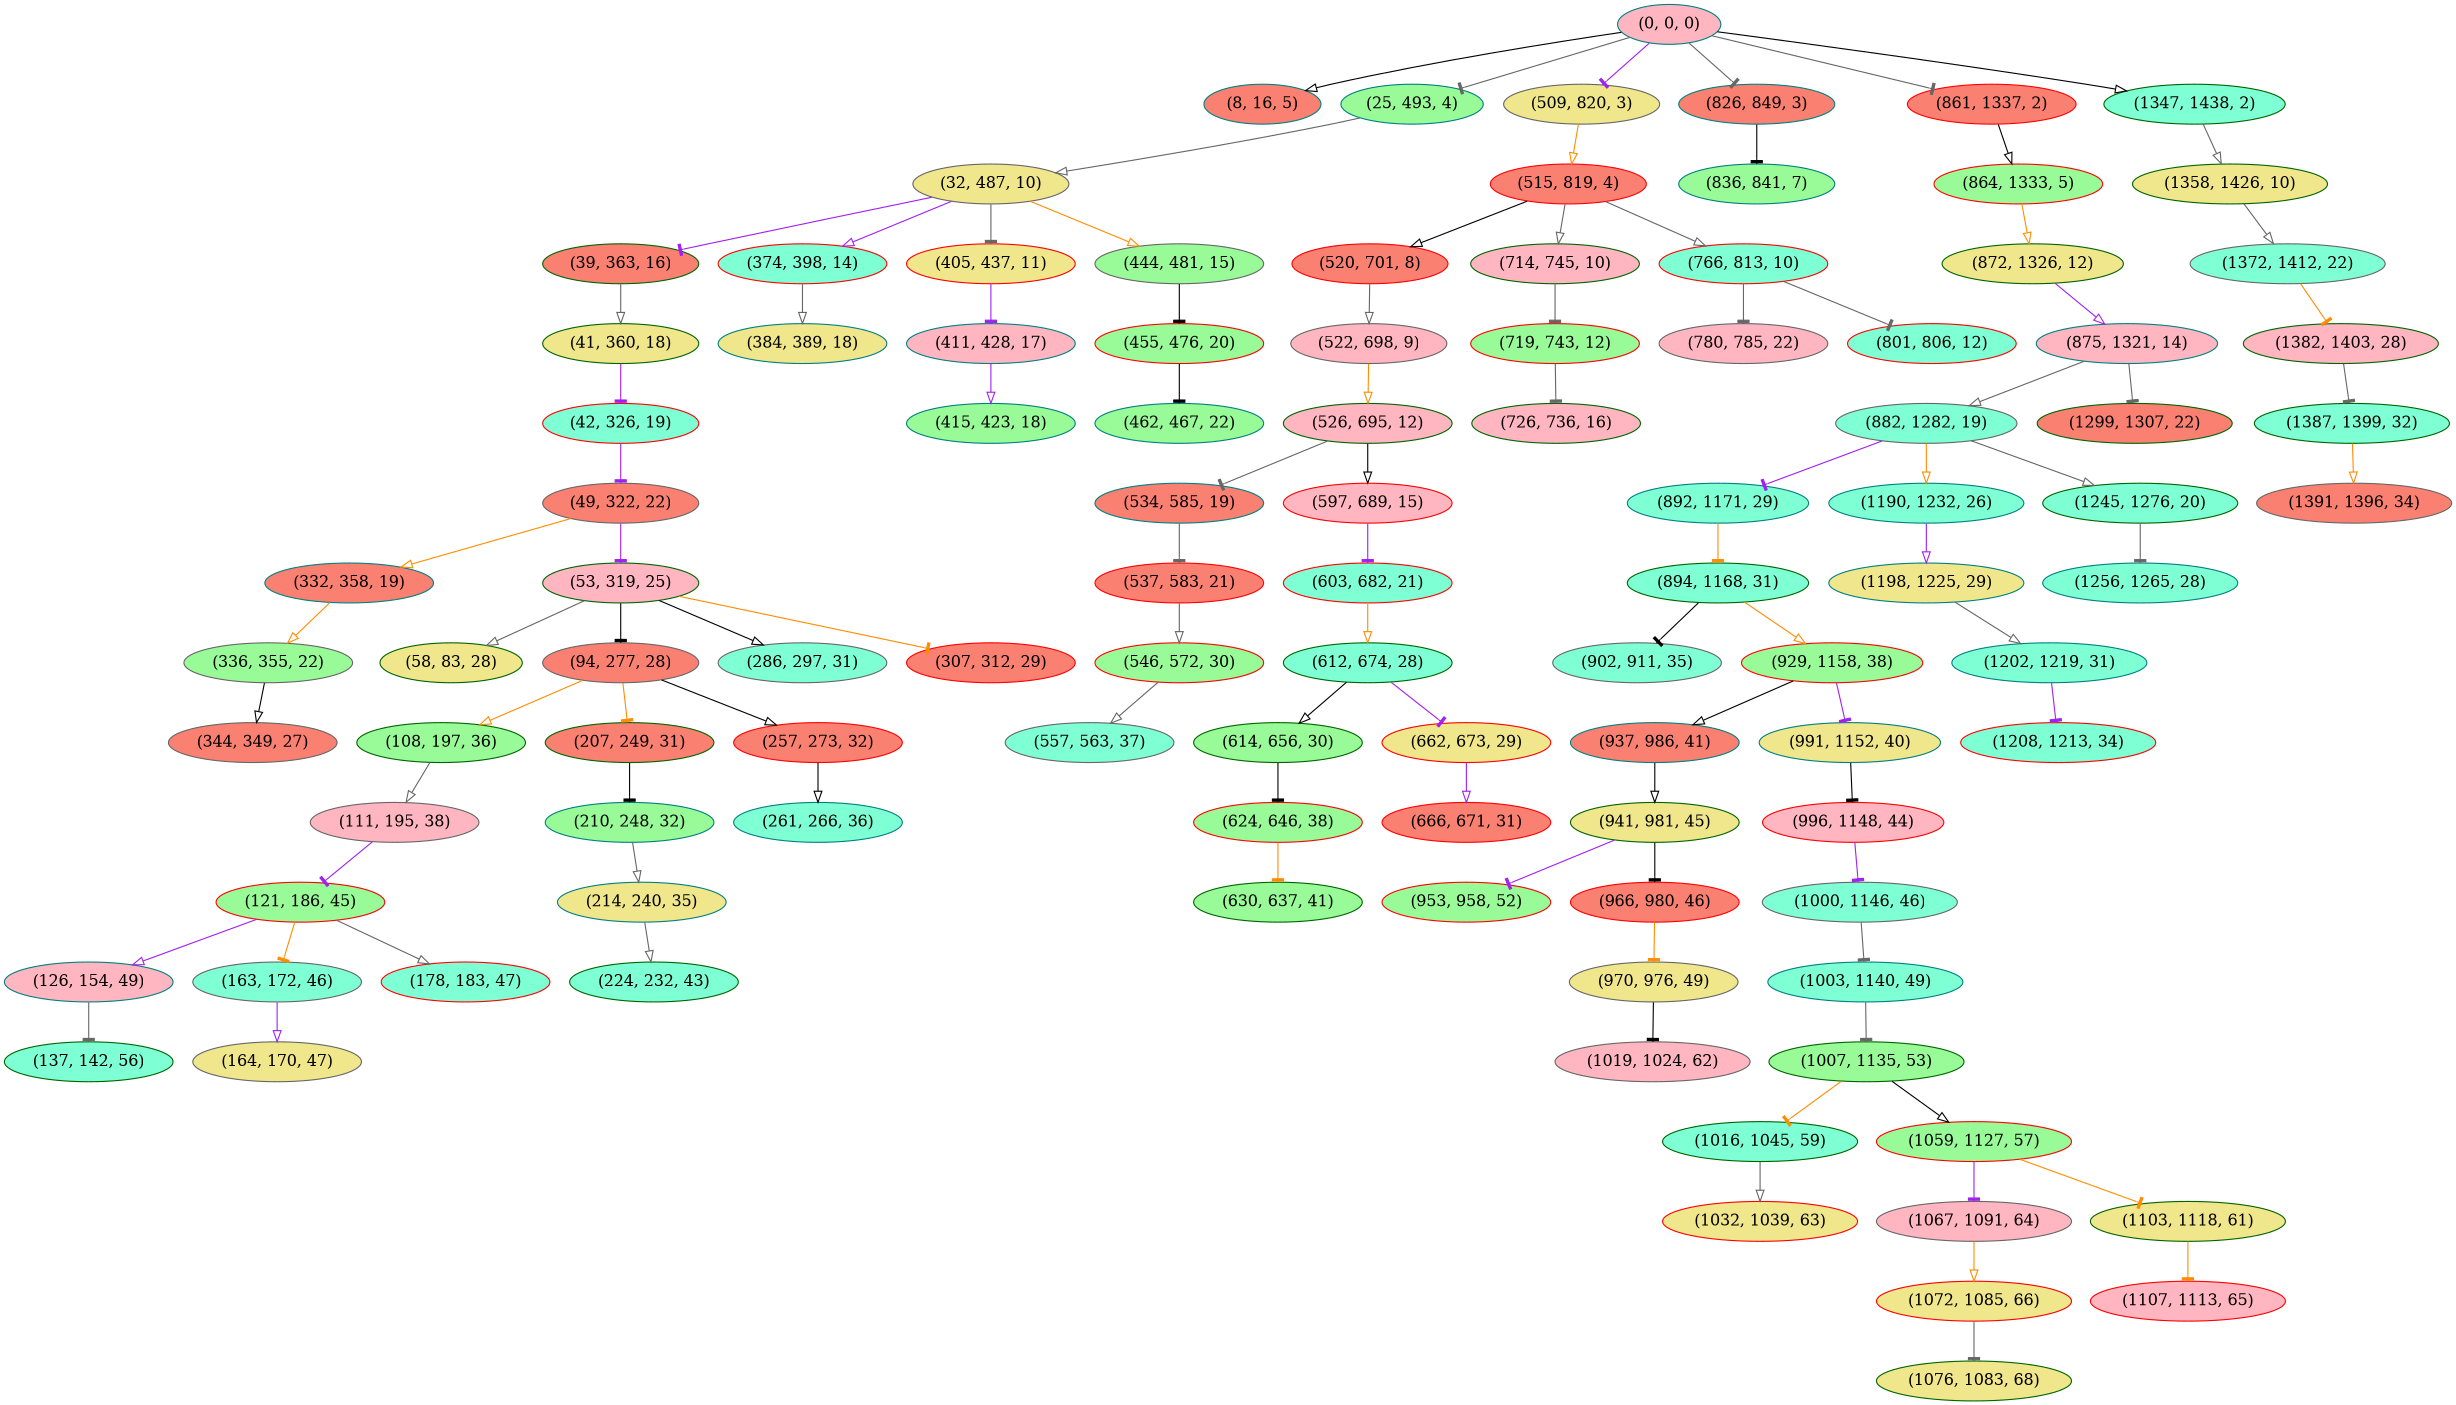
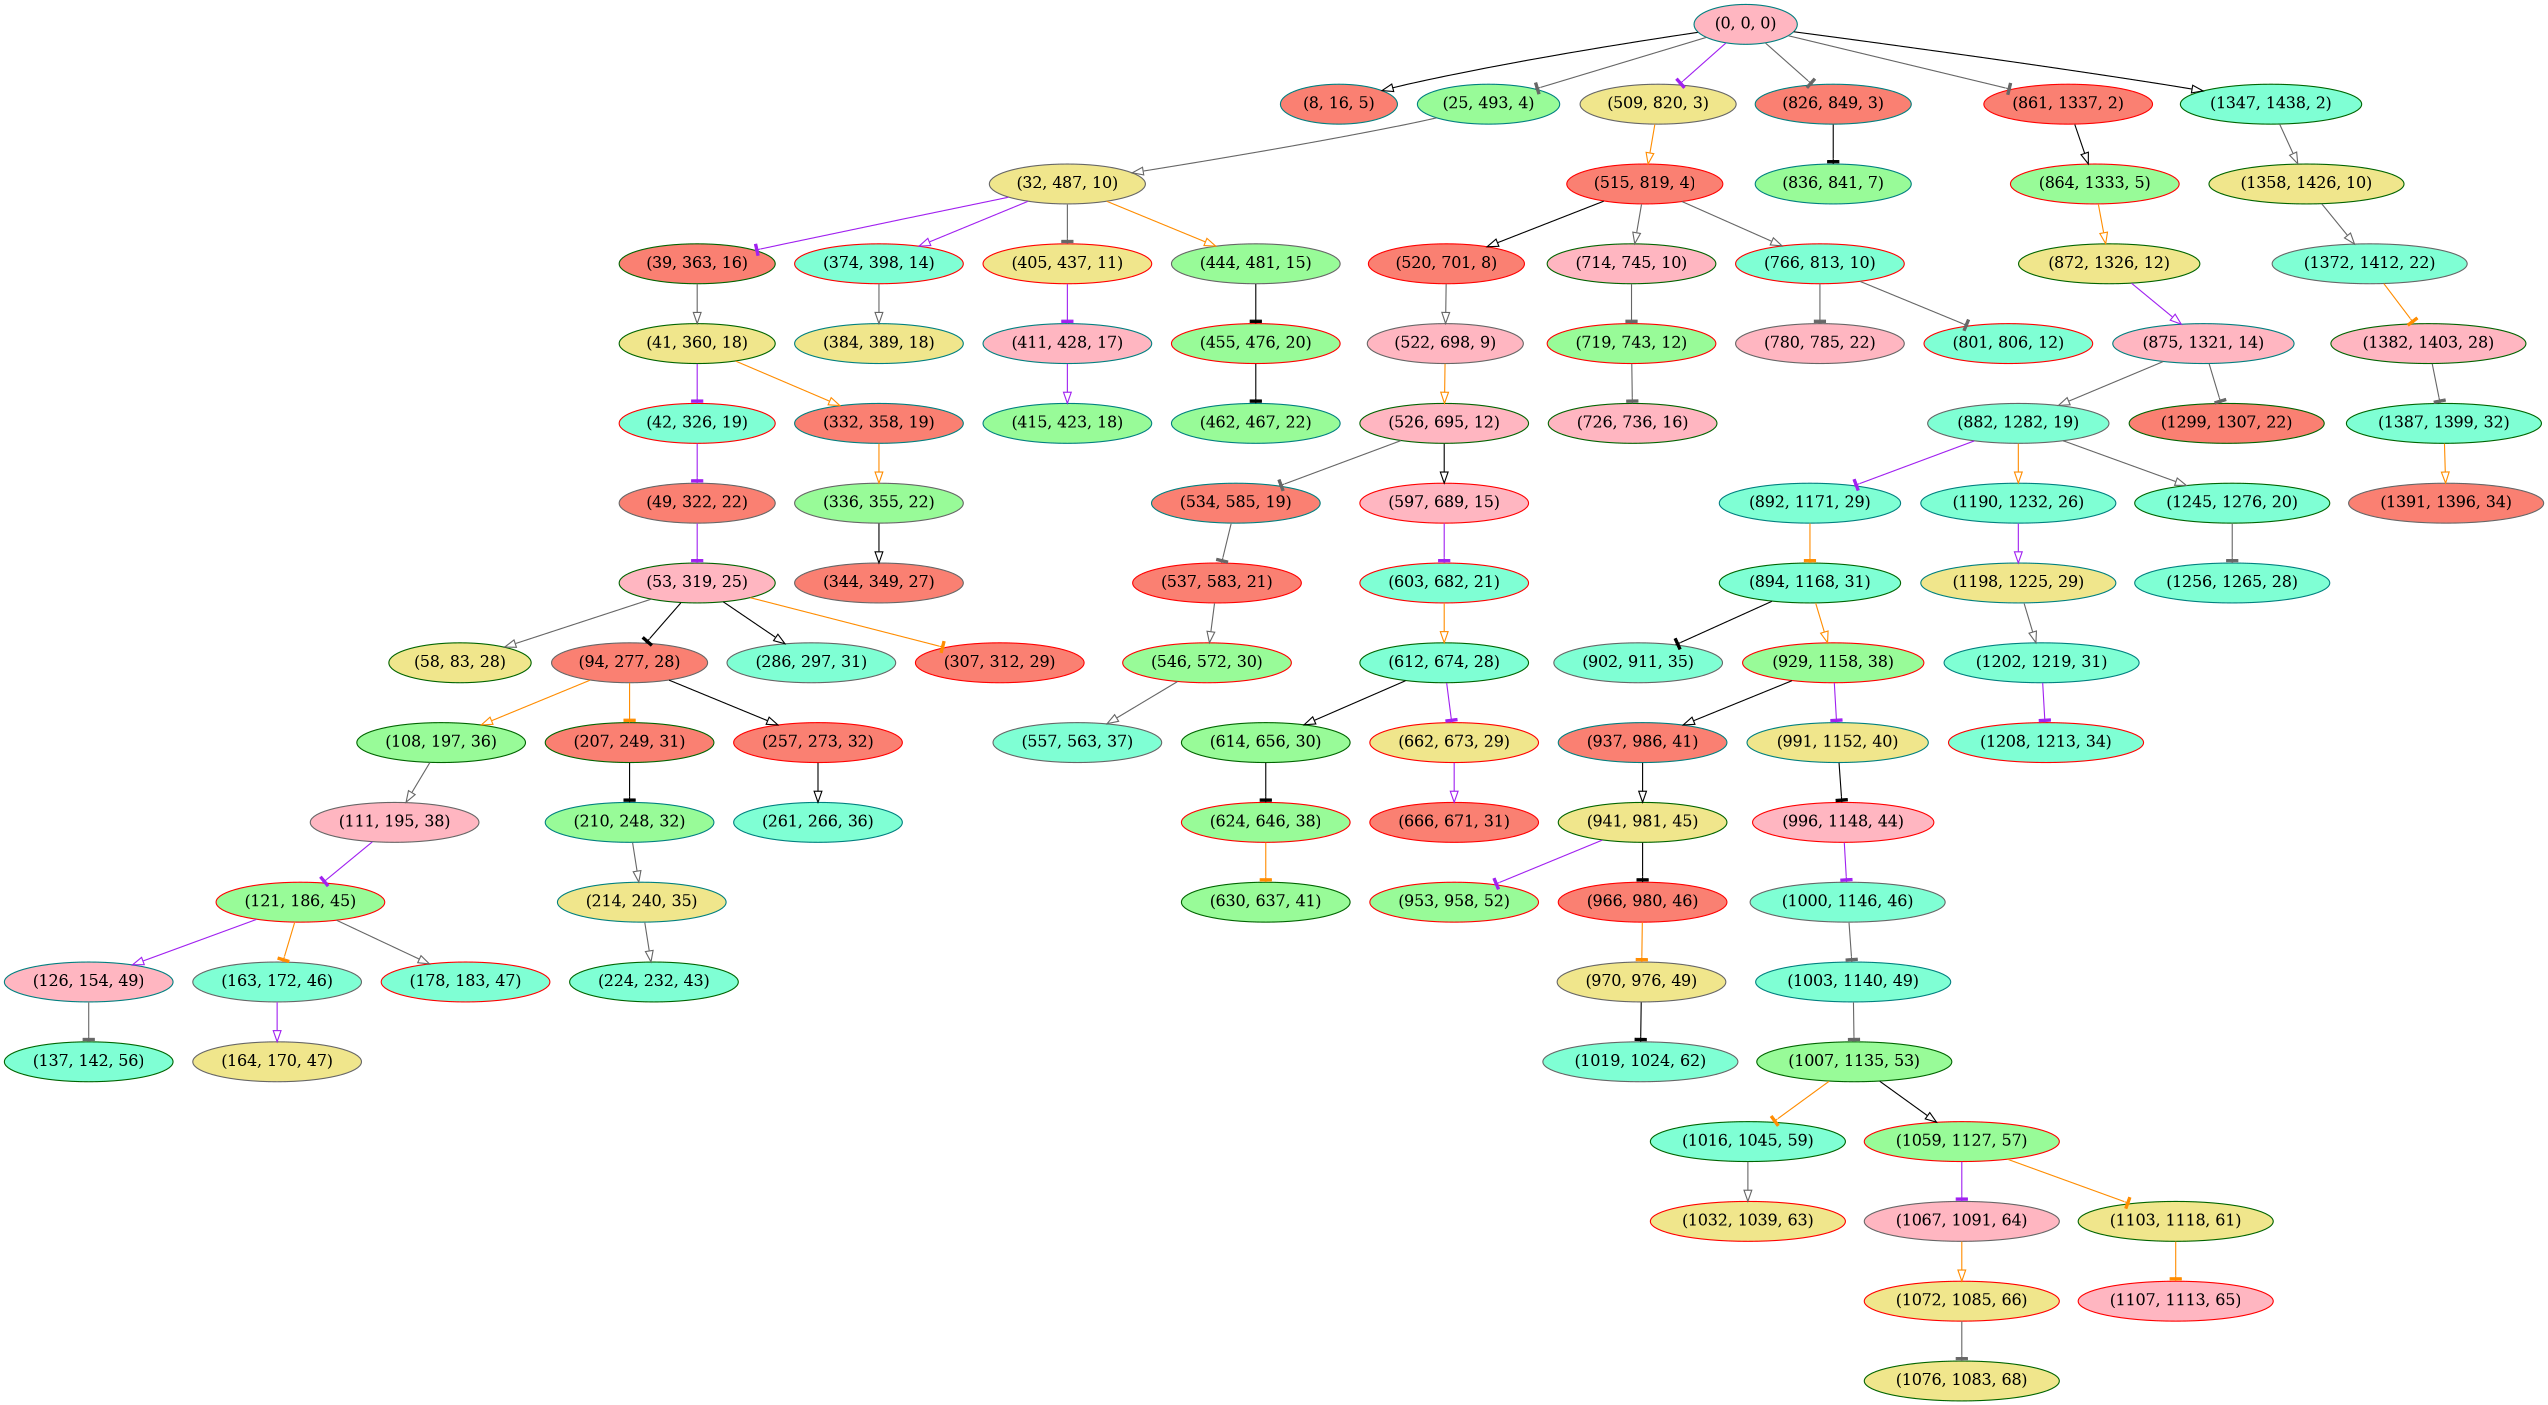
edge "(49, 322, 22)" -> "(332, 358, 19)": now "(41, 360, 18)" -> "(332, 358, 19)"
node "(1019, 1024, 62)": fillcolor lightpink -> aquamarine
